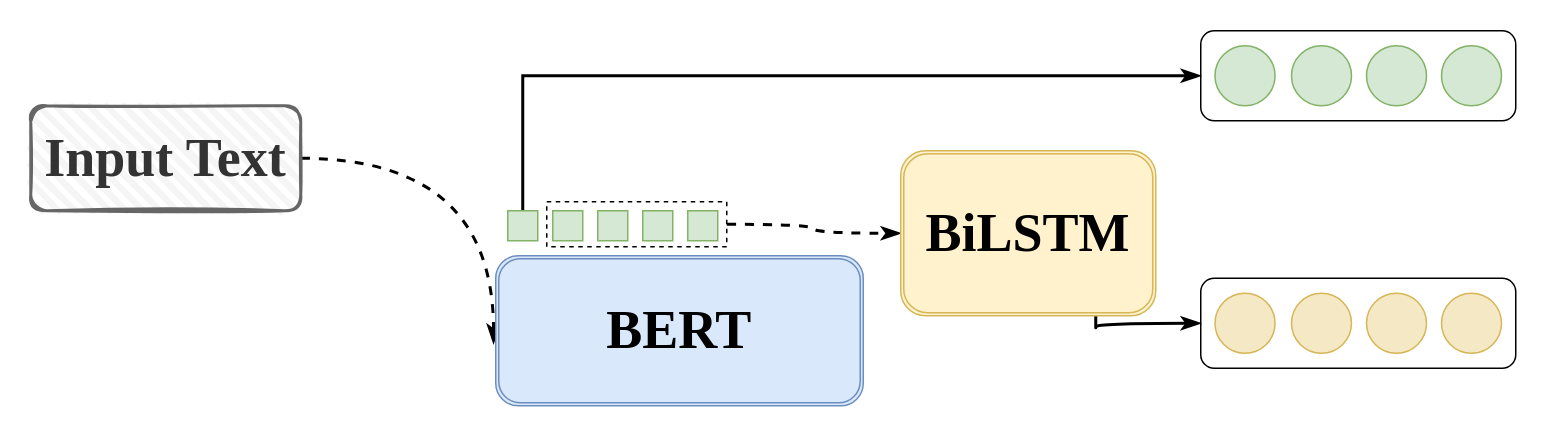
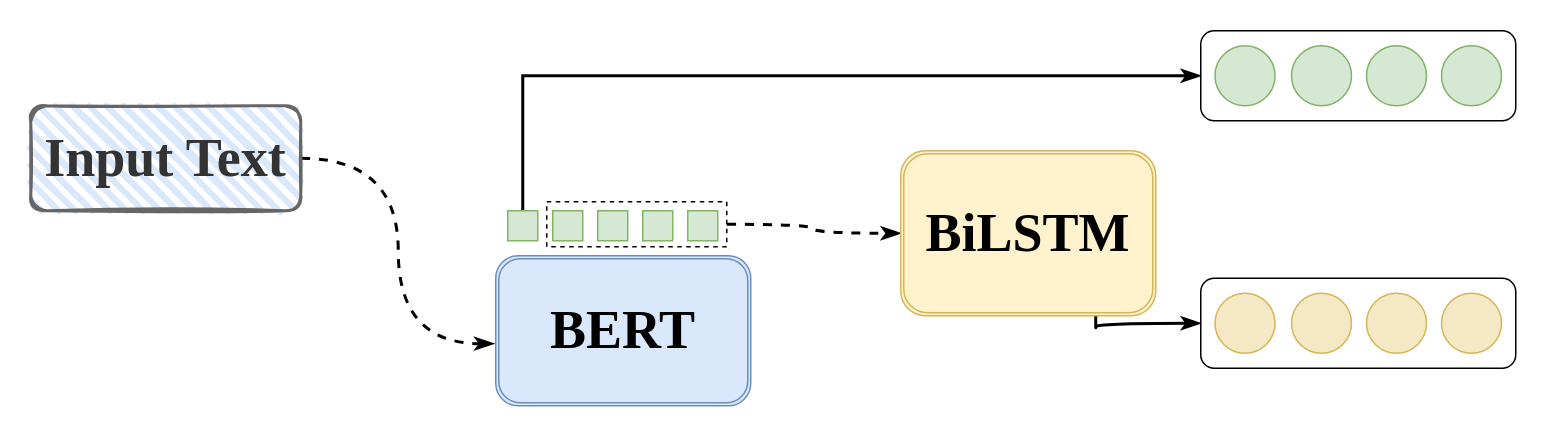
node "Input Text": fillcolor #f5f5f5 -> #dae8fc
node "BERT": size 368x150 -> 255x150
